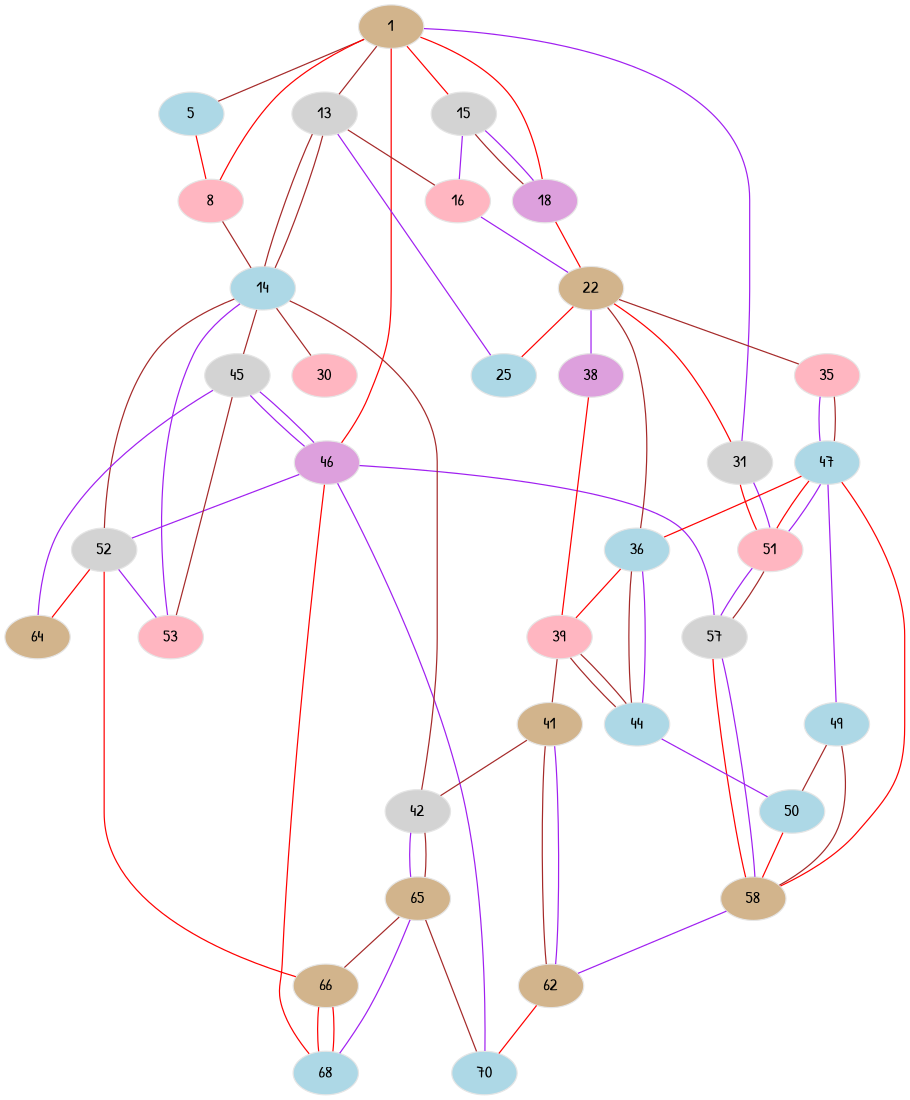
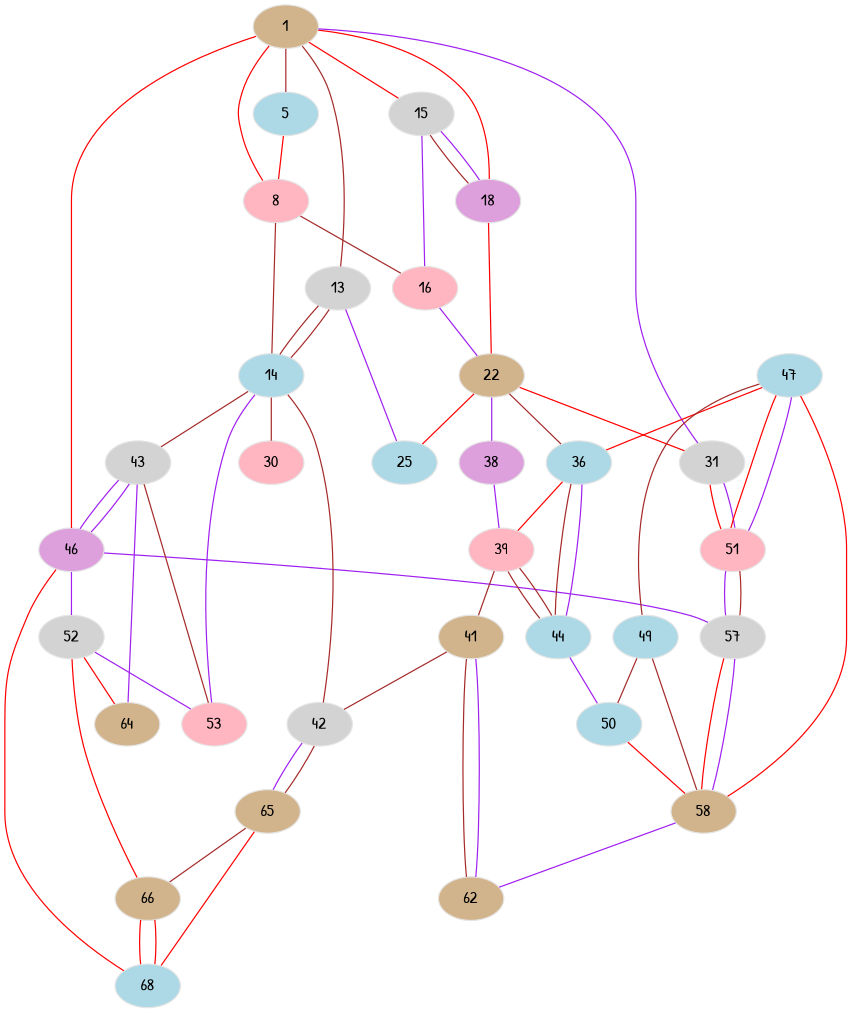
edge "13" -- "16": now "8" -- "16"
node "45": label "45" -> "43"
node "35": removed
edge "14" -- "52": removed
edge "38" -- "39": color red -> purple
edge "47" -- "49": color purple -> brown
edge "65" -- "68": color purple -> red
node "70": removed
